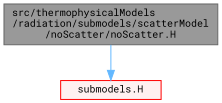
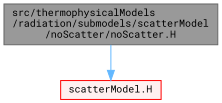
node "submodels.H": label "submodels.H" -> "scatterModel.H"
